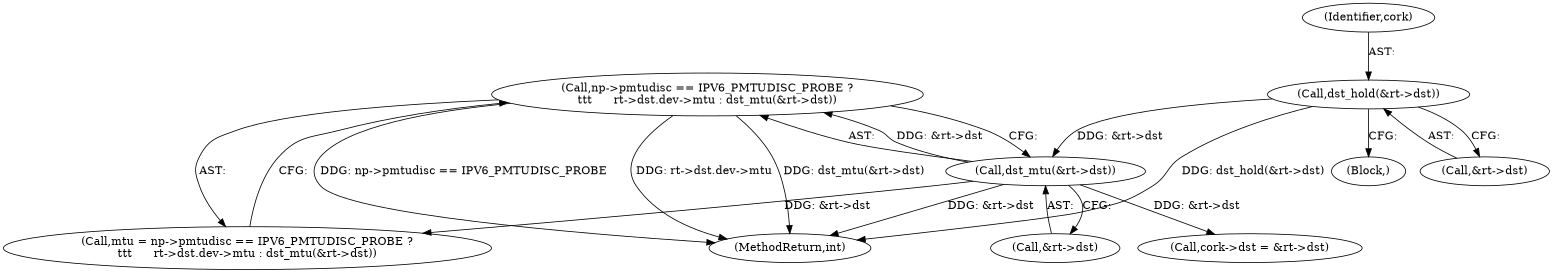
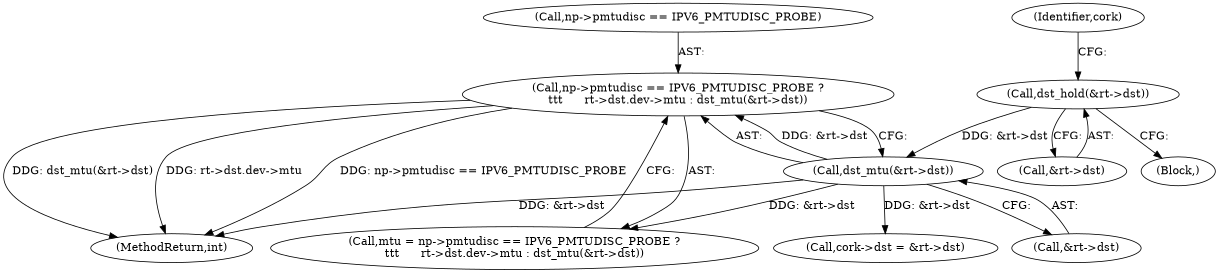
node "(Call,np->pmtudisc == IPV6_PMTUDISC_PROBE)": added
edge "(Identifier,cork)" -> "(Call,dst_hold(&rt->dst))": label "AST: " -> "CFG: "
edge "(Call,dst_hold(&rt->dst))" -> "(MethodReturn,int)": removed, label "DDG: dst_hold(&rt->dst)"
